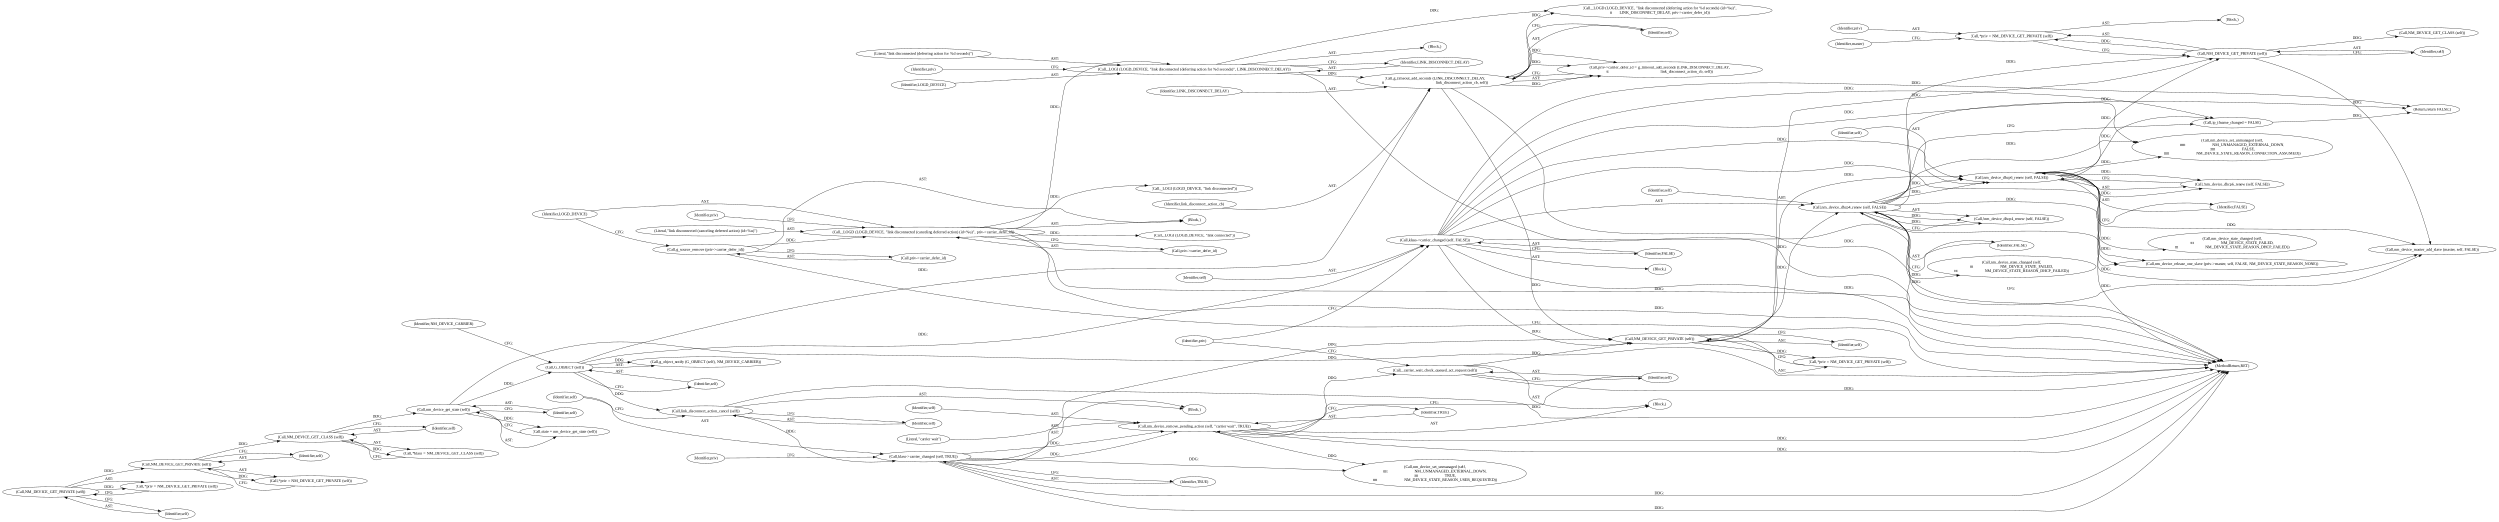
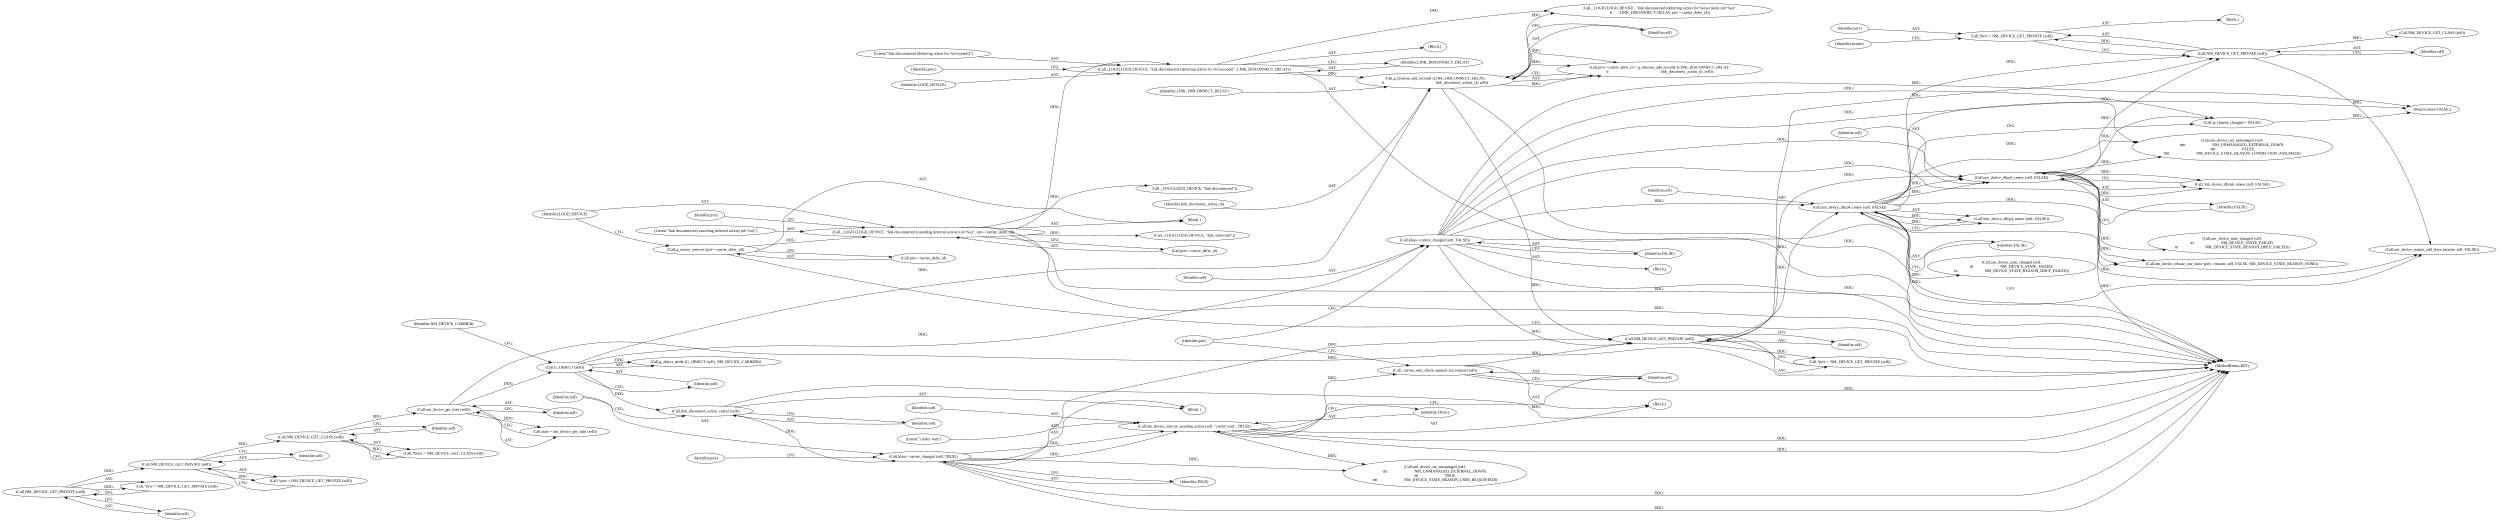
edge "(Call,klass->carrier_changed (self, FALSE))" -> "(Call,nm_device_dhcp4_renew (self, FALSE))": label "AST: " -> "DDG: "
edge "(Call,nm_device_dhcp6_renew (self, FALSE))" -> "(Call,nm_device_master_add_slave (master, self, FALSE))": removed, label "DDG:"
